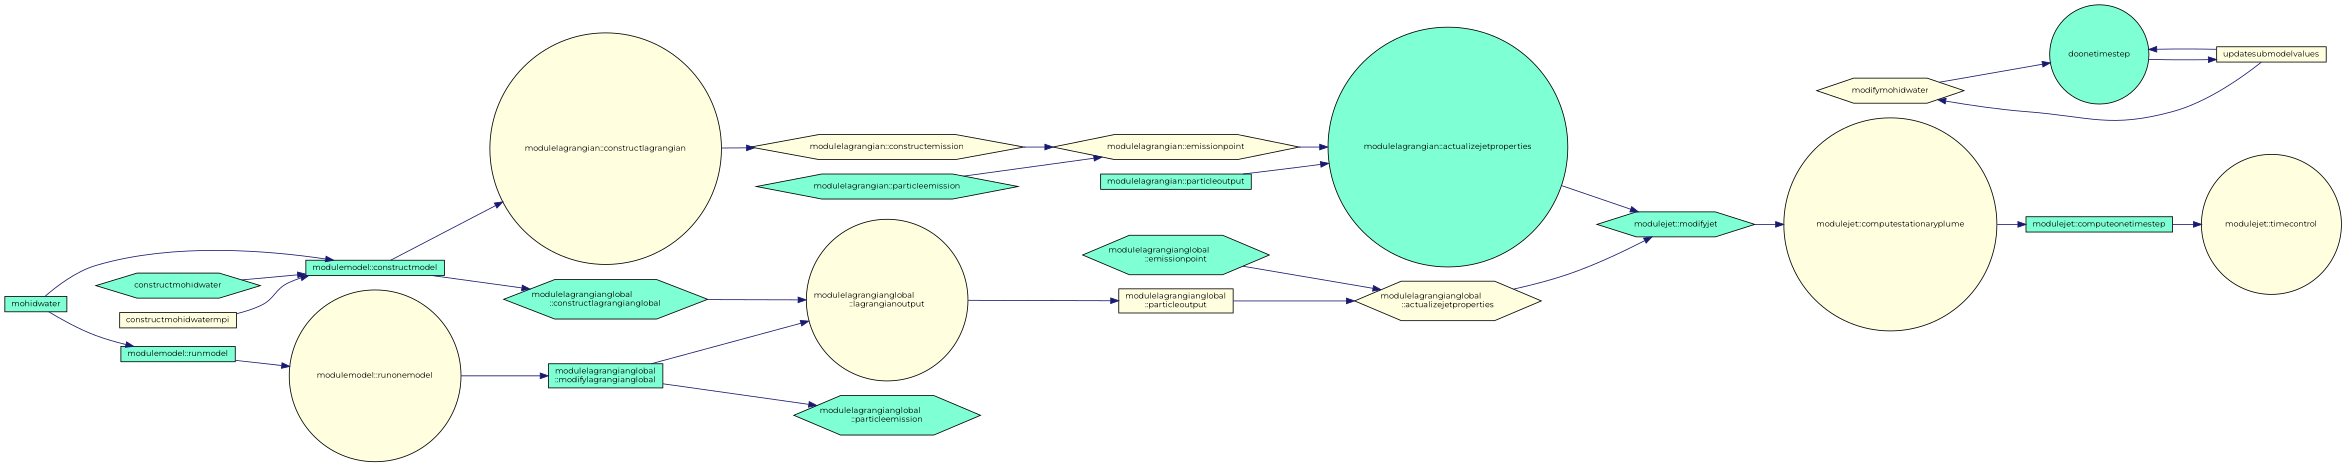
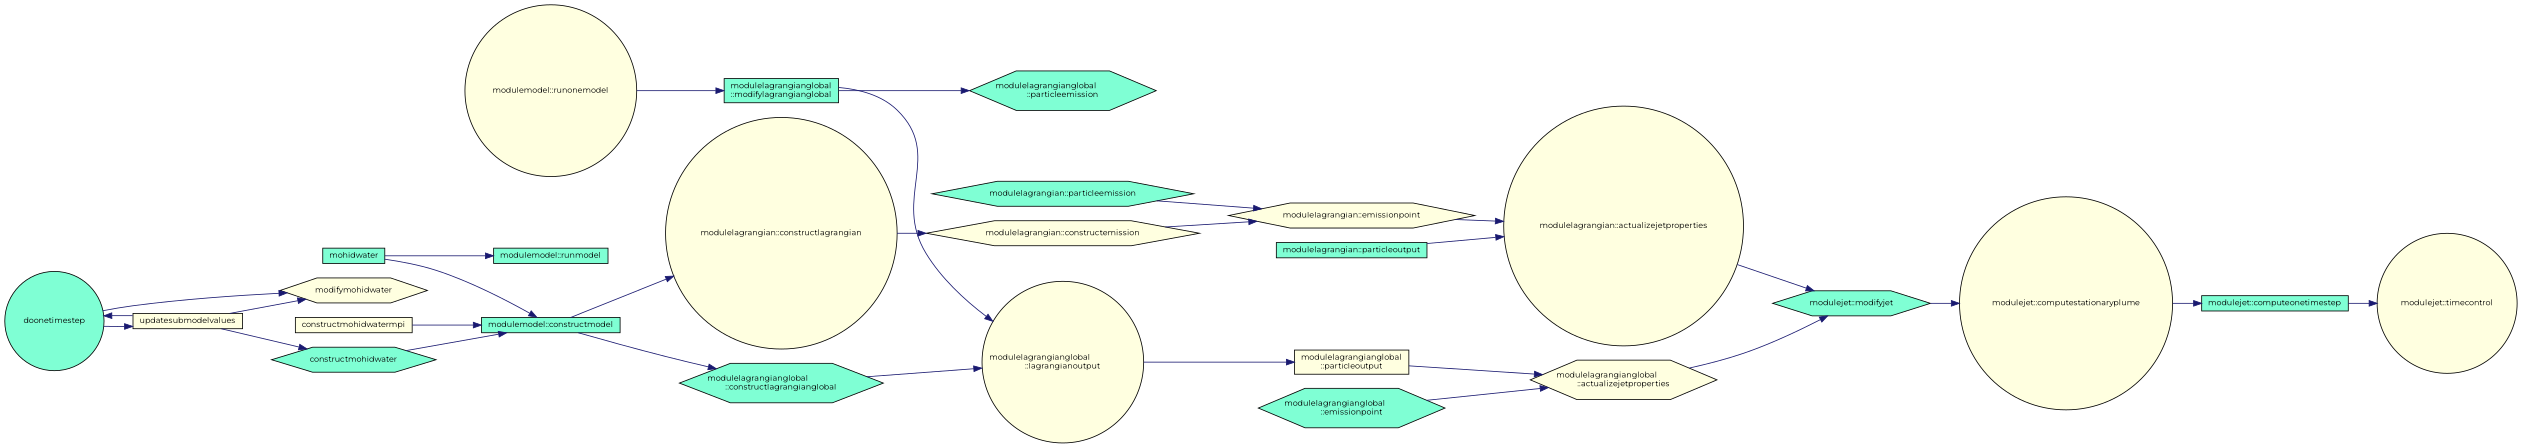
edge "modifymohidwater" -> "doonetimestep": reversed
node "modulelagrangian::actualizejetproperties": fillcolor aquamarine -> lightyellow
edge "updatesubmodelvalues" -> "constructmohidwater": added
edge "modulemodel::runmodel" -> "modulemodel::runonemodel": removed
